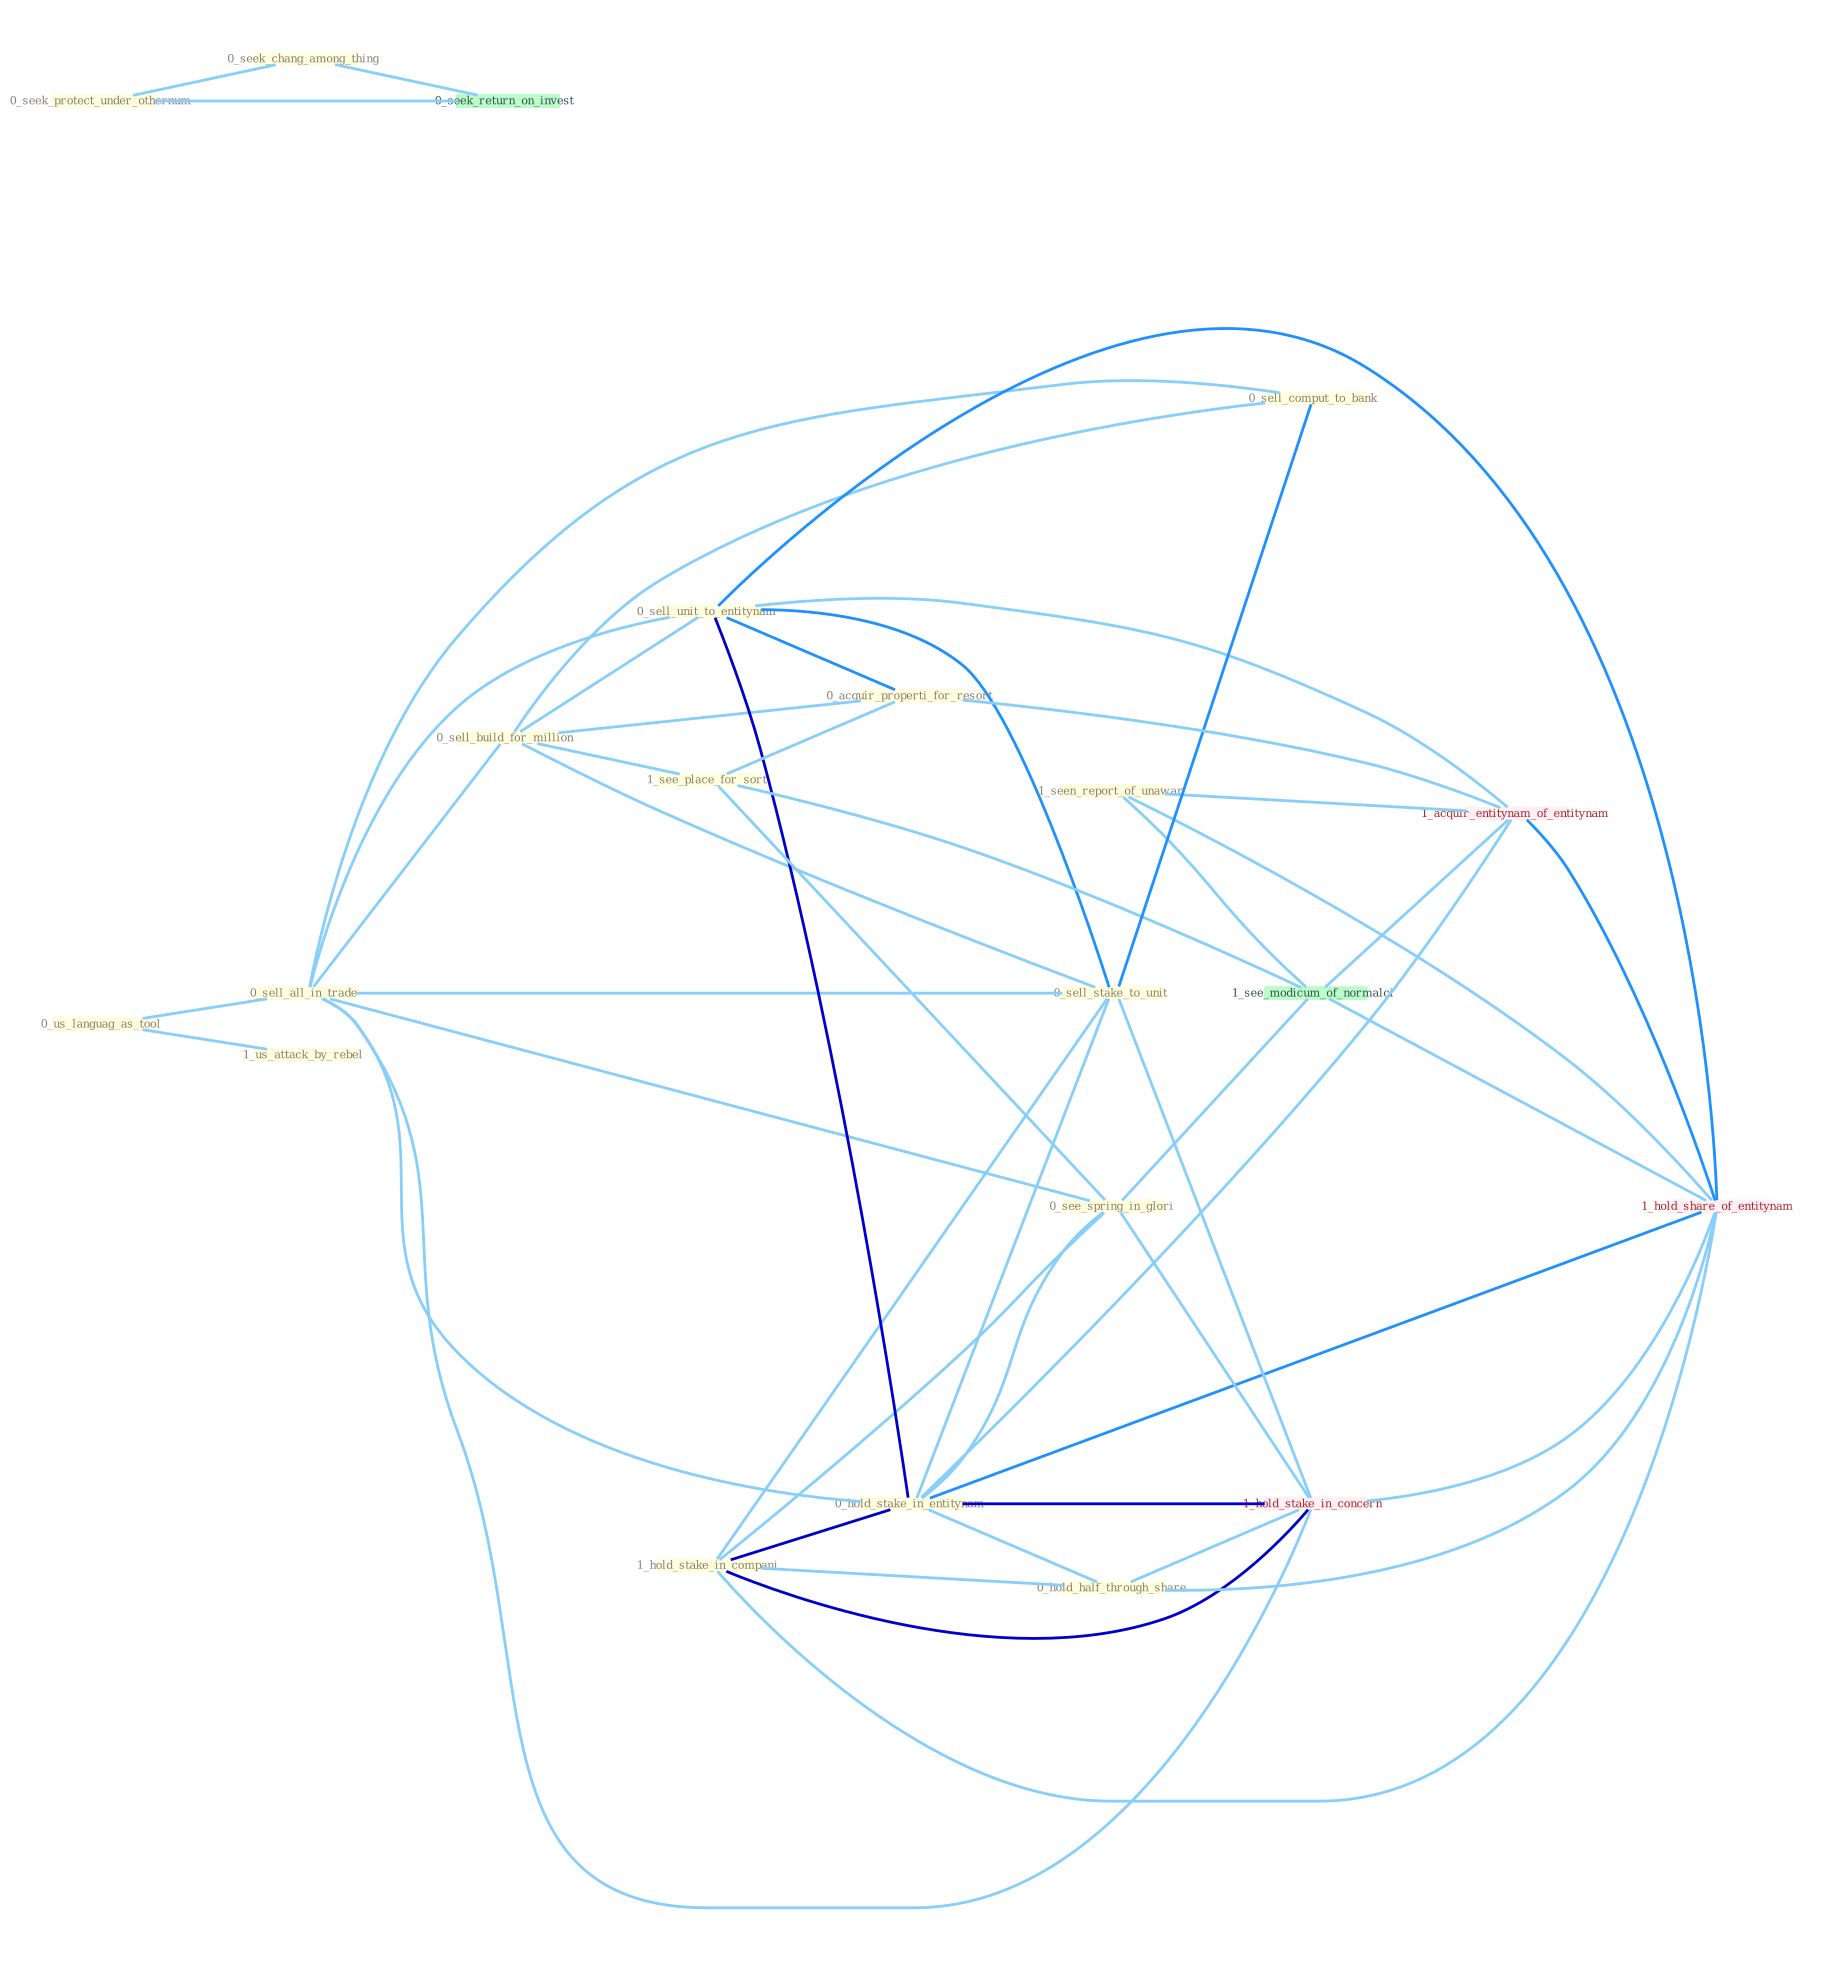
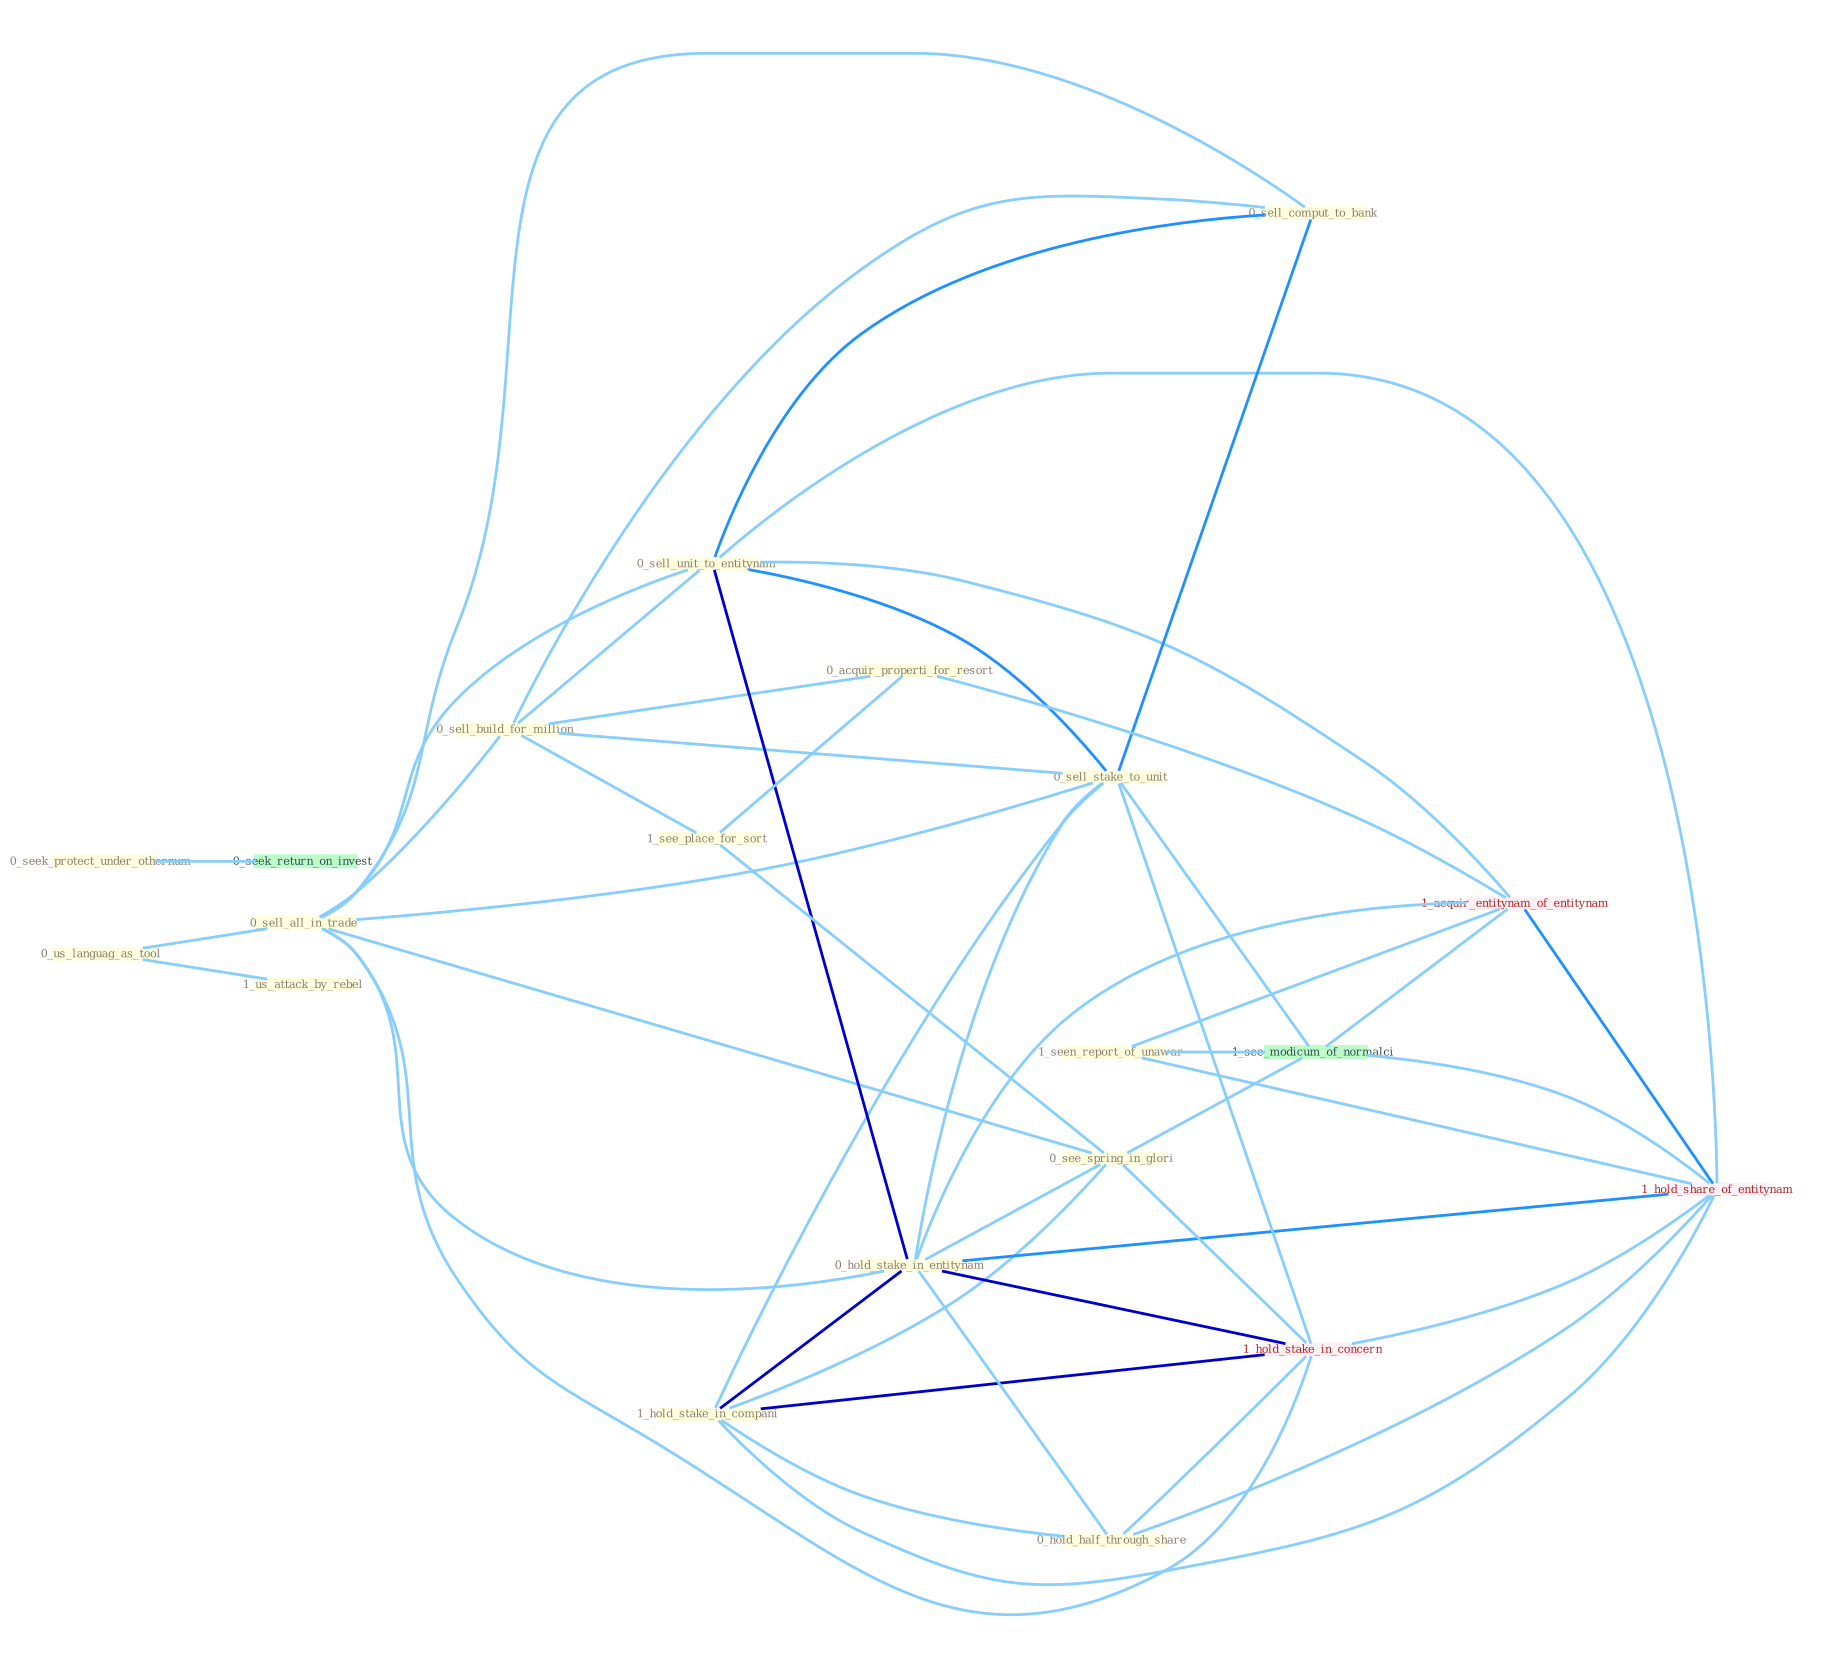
node "0_seek_chang_among_thing": removed
edge "0_sell_unit_to_entitynam" -- "1_hold_share_of_entitynam": color #1e90ff -> #87cefa
edge "0_sell_unit_to_entitynam" -- "0_acquir_properti_for_resort": now "0_sell_unit_to_entitynam" -- "0_sell_comput_to_bank"
edge "1_see_place_for_sort" -- "1_see_modicum_of_normalci": now "0_sell_stake_to_unit" -- "1_see_modicum_of_normalci"
